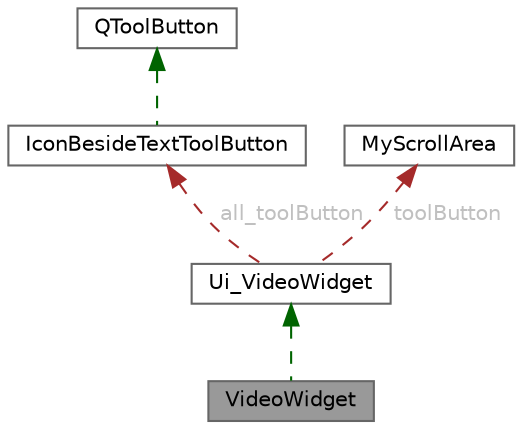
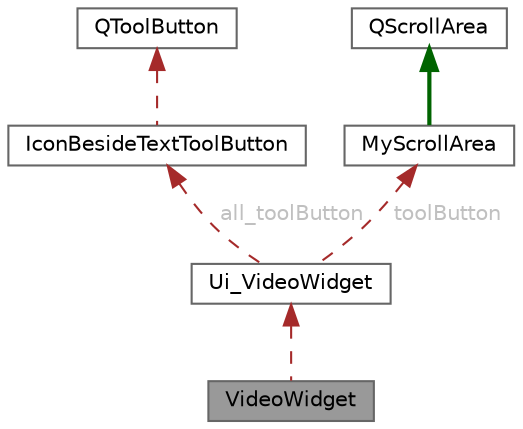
node "QScrollArea": added
edge "IconBesideTextToolButton" -> "QToolButton": color darkgreen -> brown
edge "VideoWidget" -> "Ui_VideoWidget": color darkgreen -> brown
